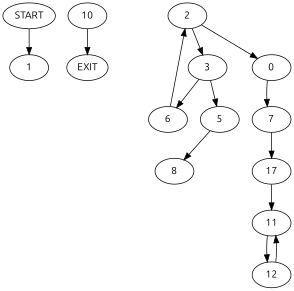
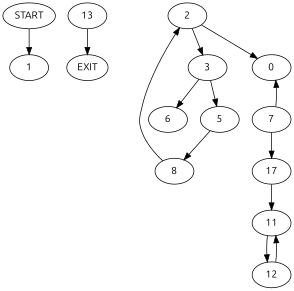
node "10": label "10" -> "13"
edge "6" -> "2": now "8" -> "2"
edge "0" -> "7": reversed
